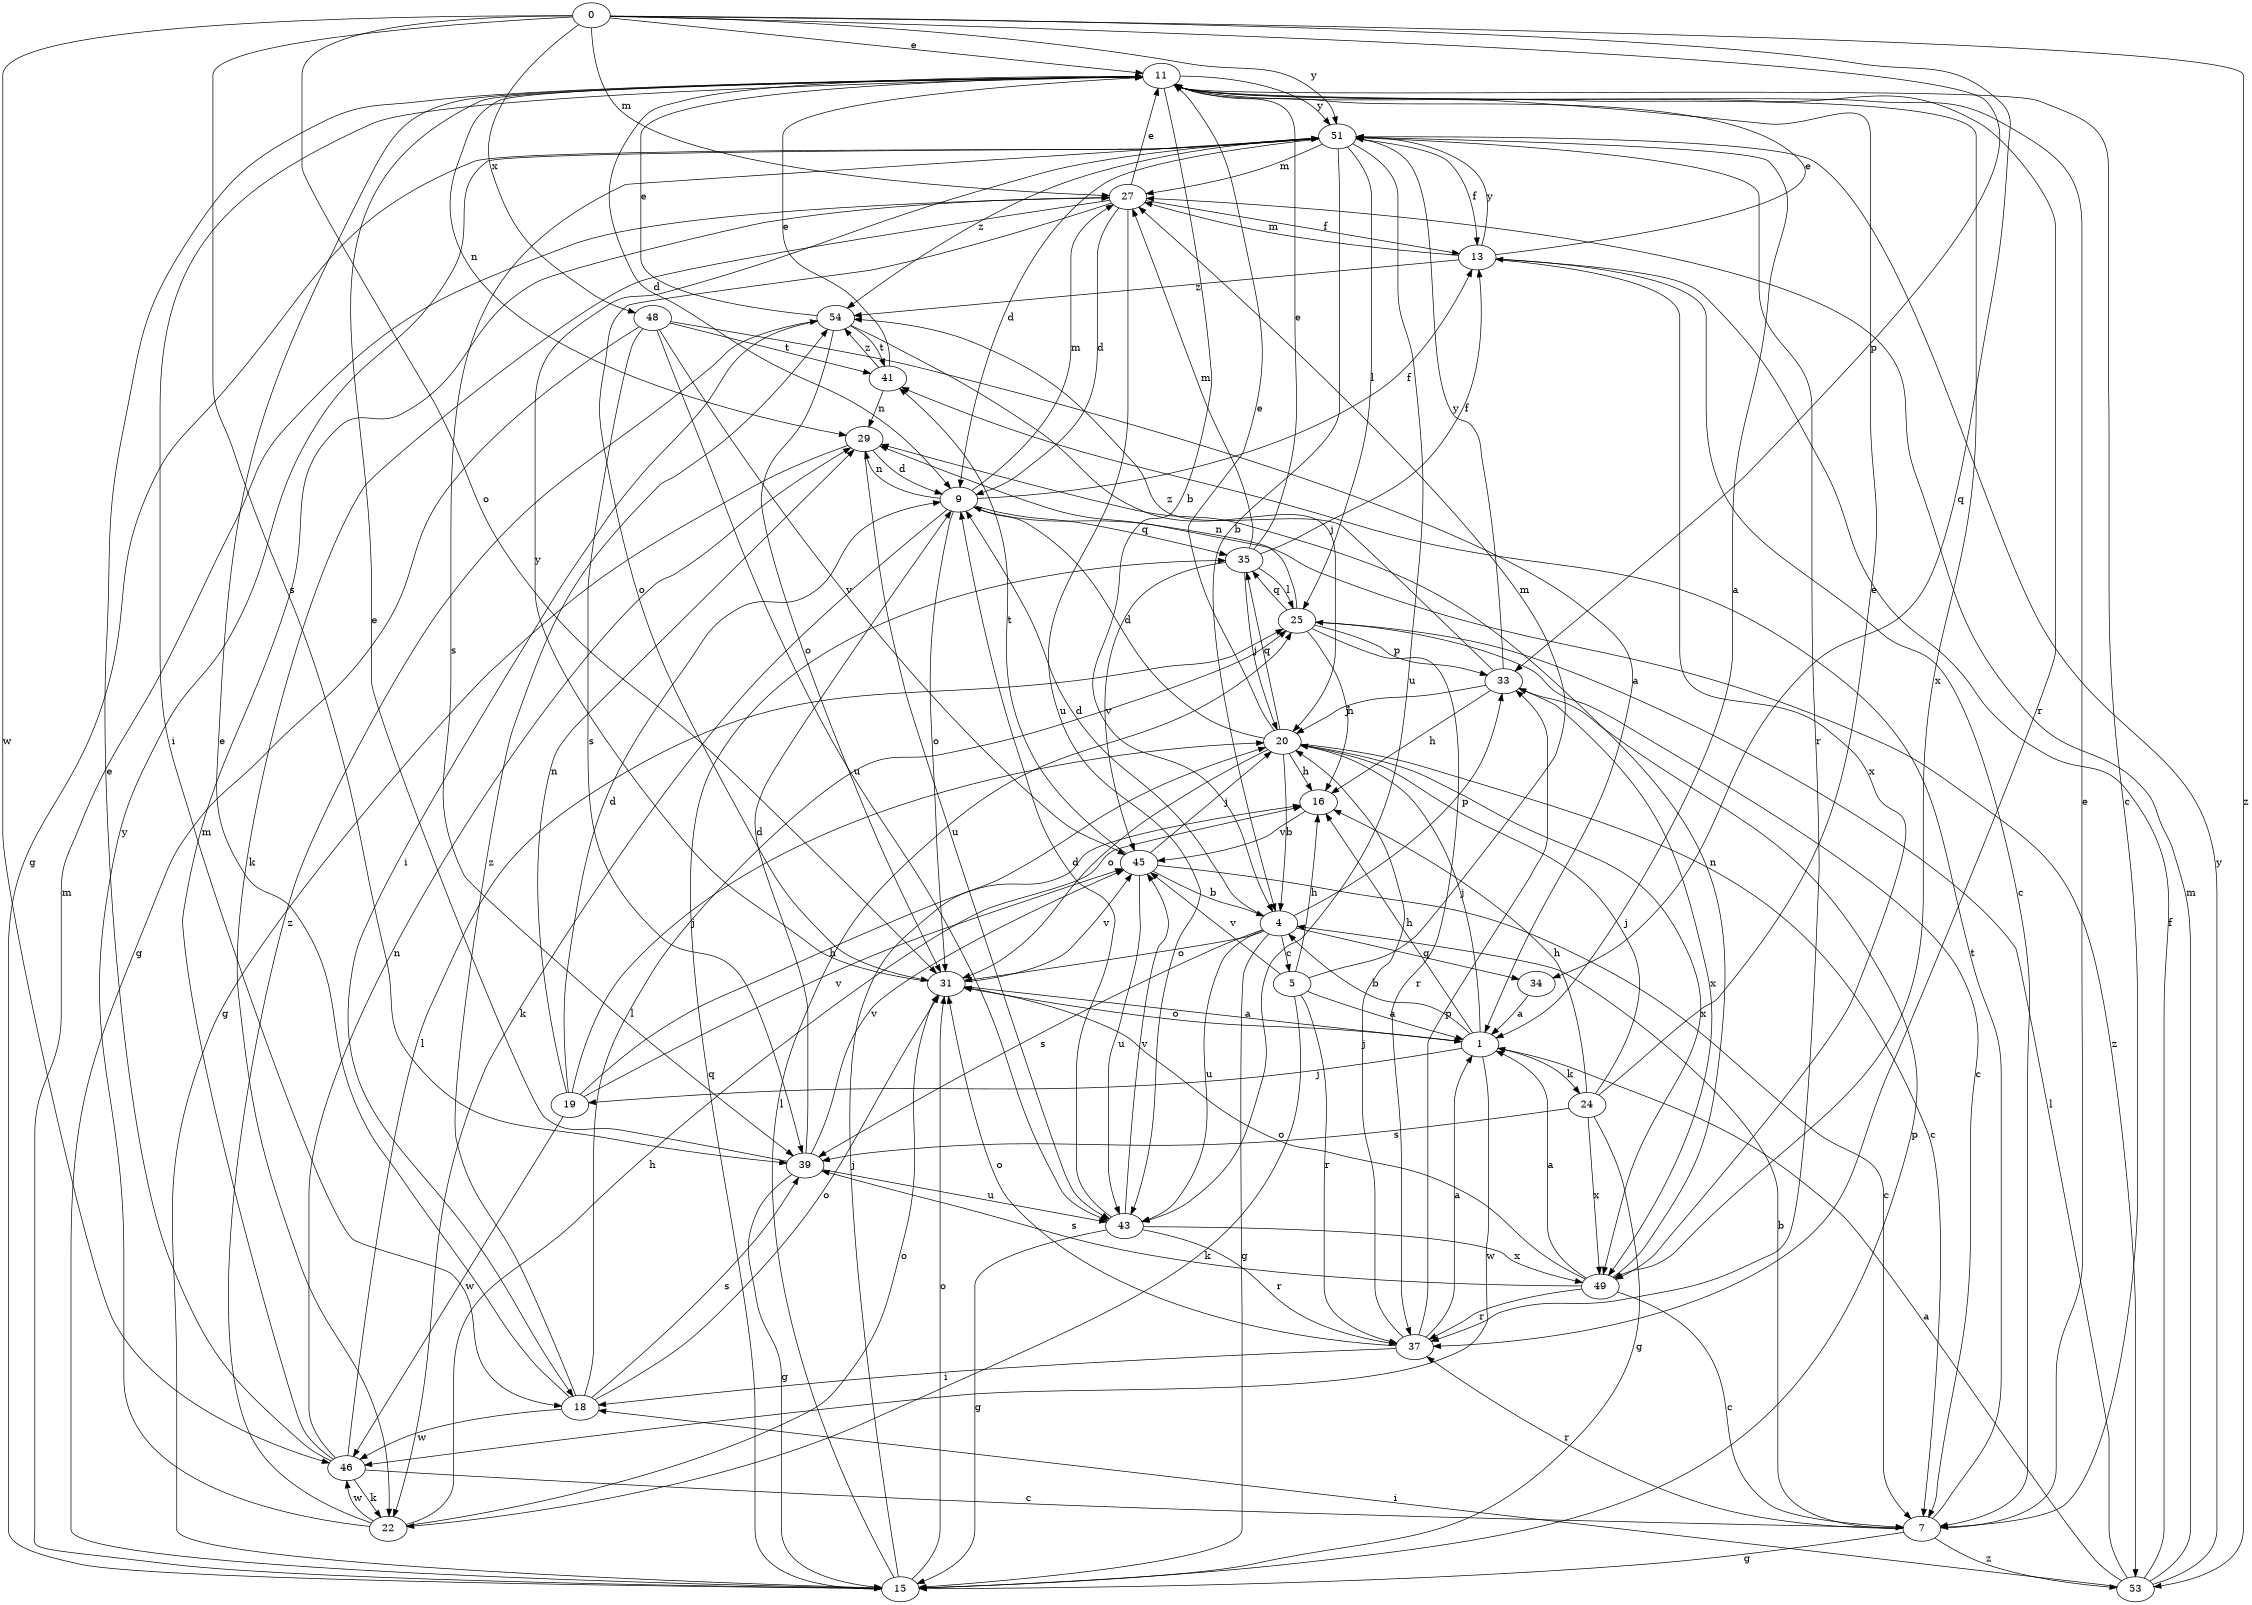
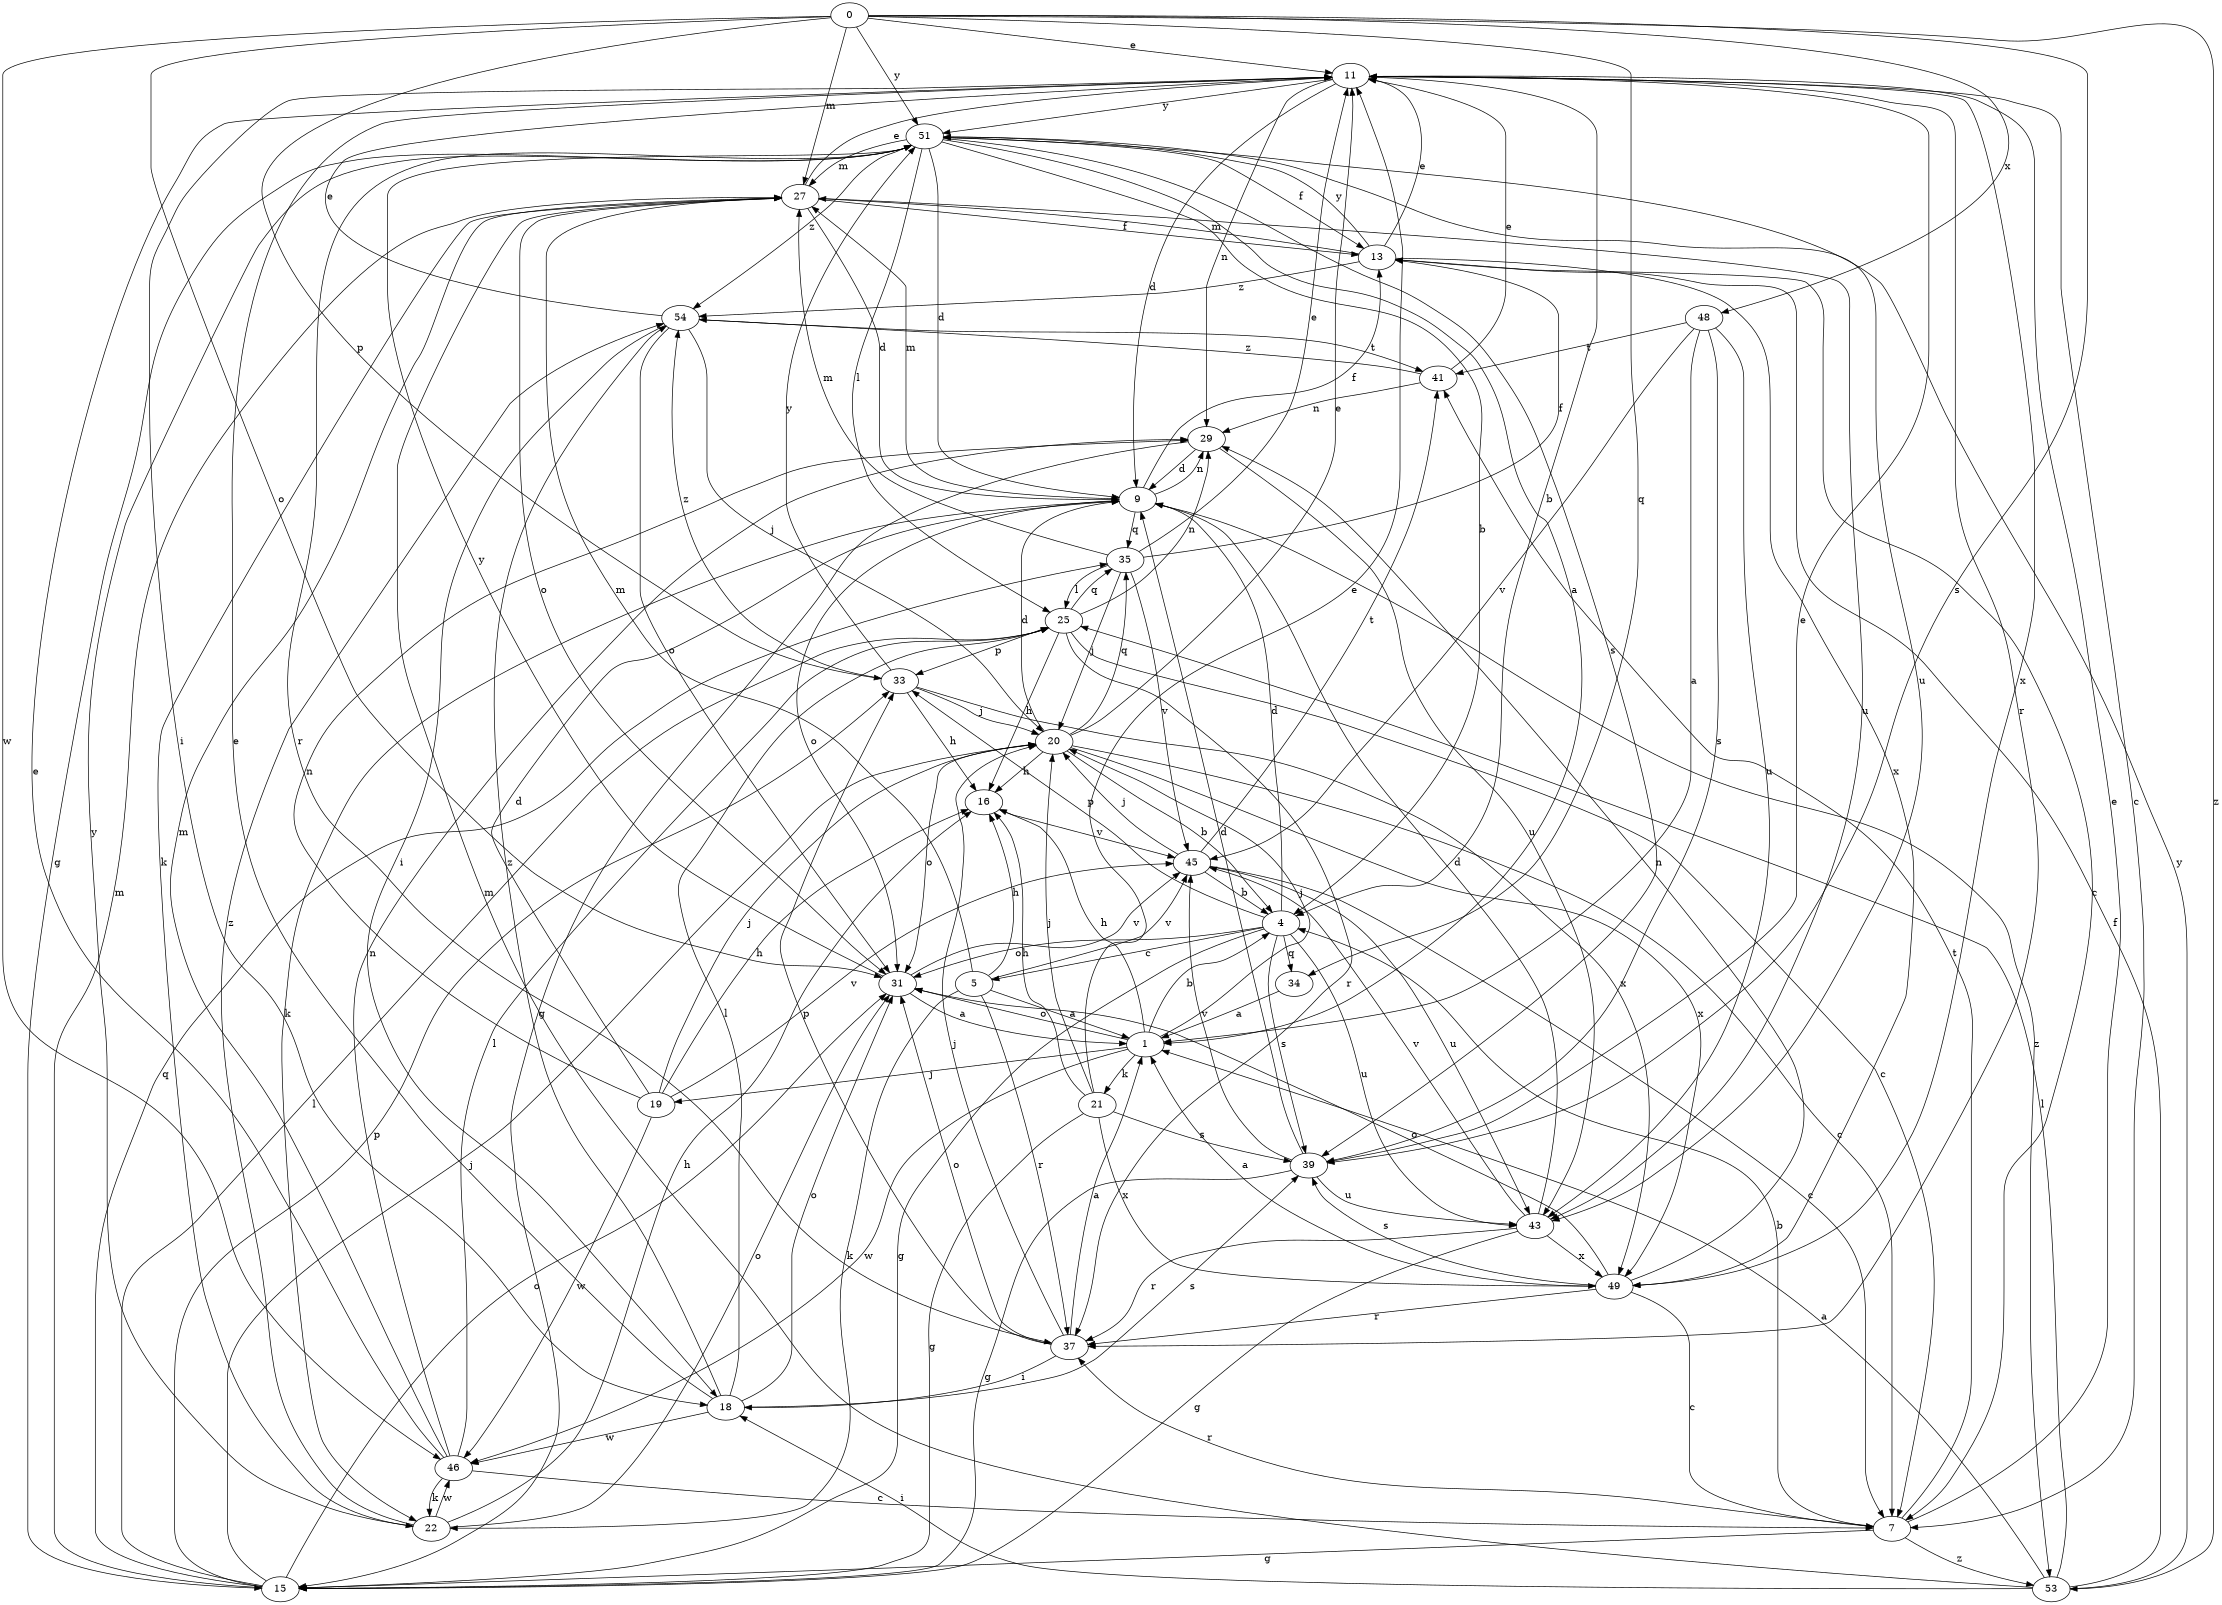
node "24": label "24" -> "21"
edge "48" -> "15": removed, label "g"
